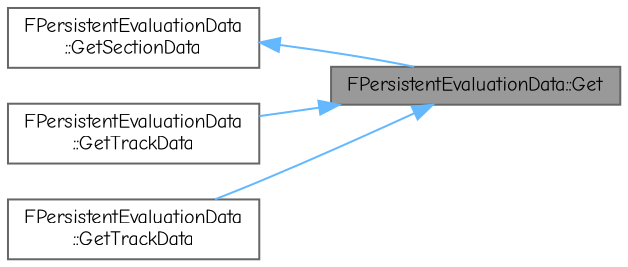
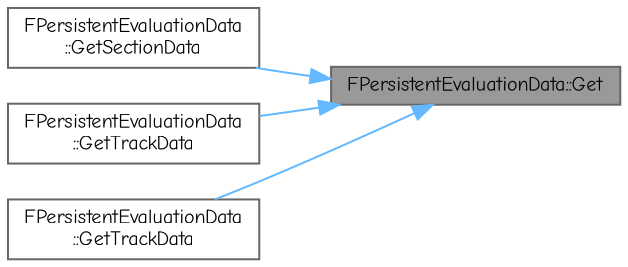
edge "FPersistentEvaluationData::Get" -> "FPersistentEvaluationData ::GetSectionData": reversed
